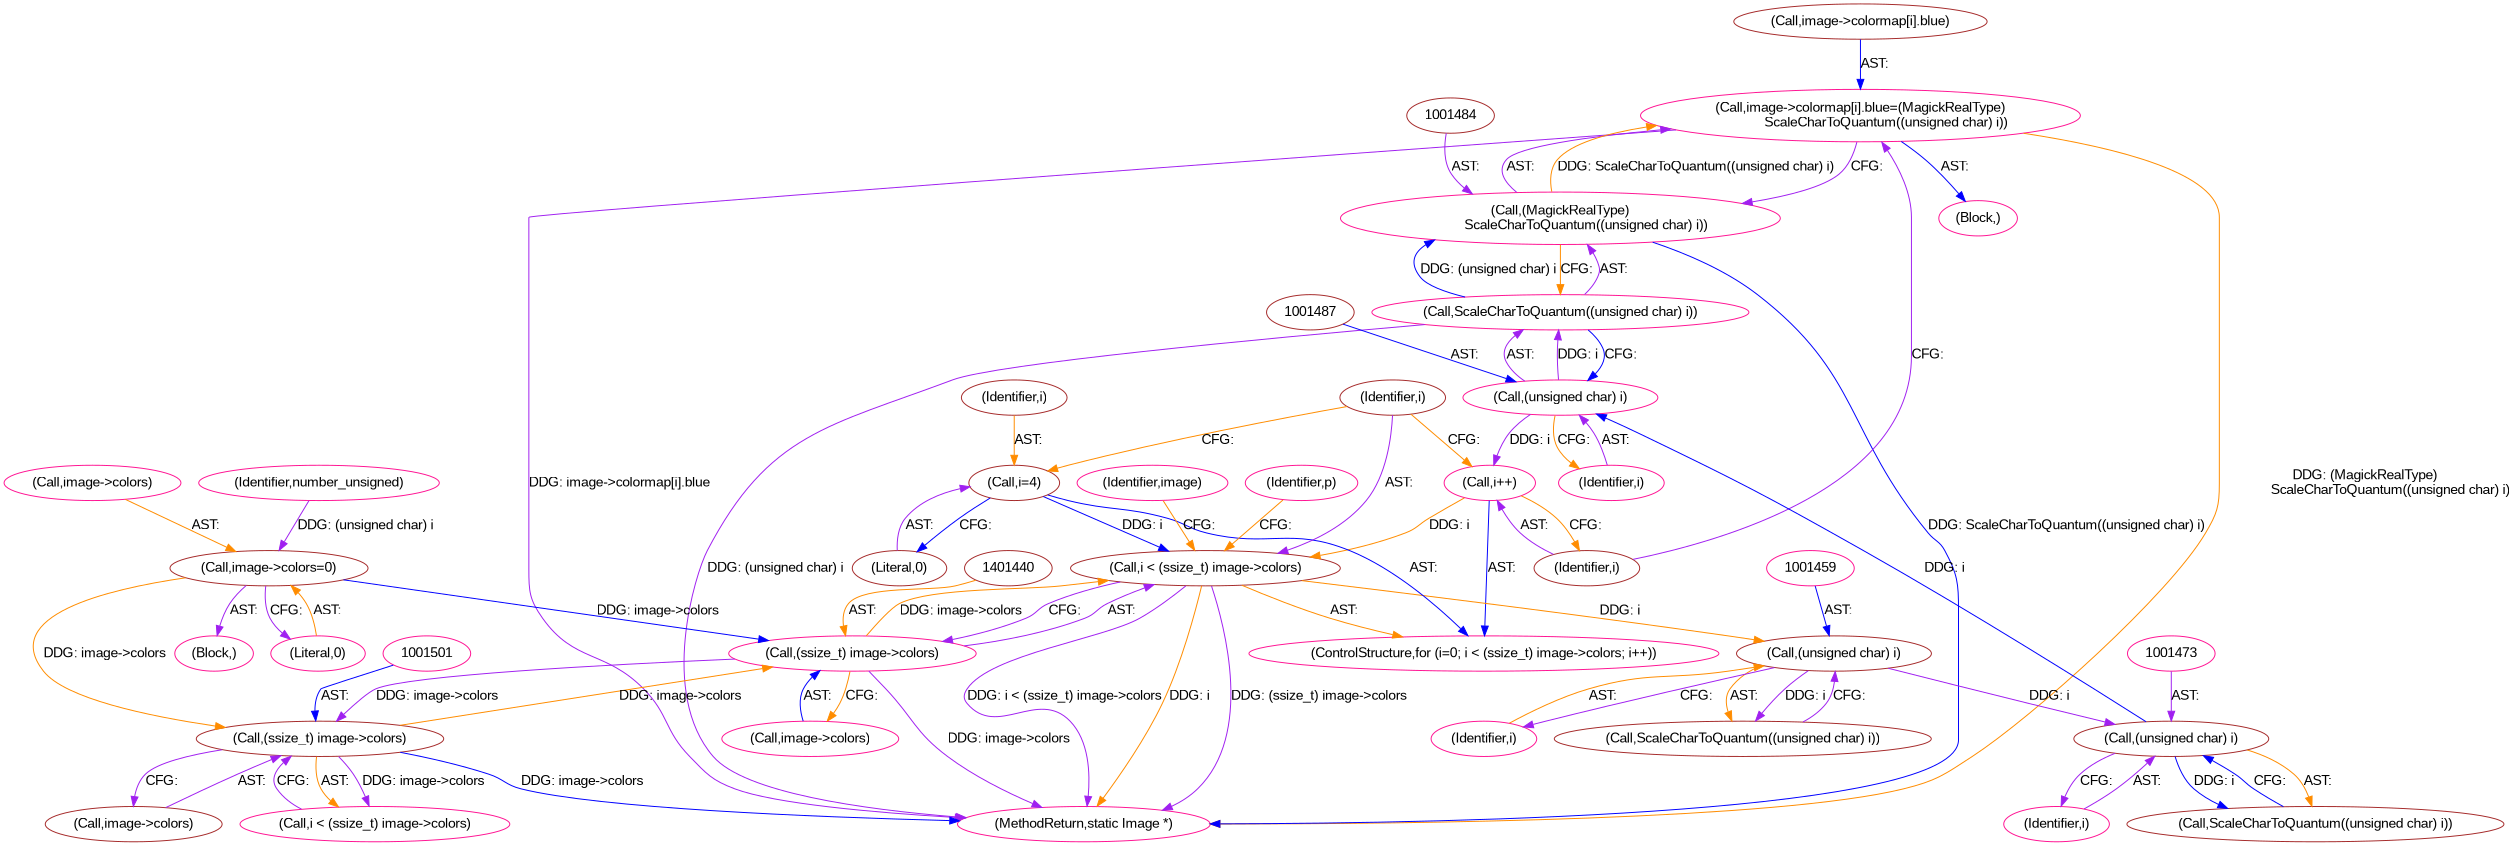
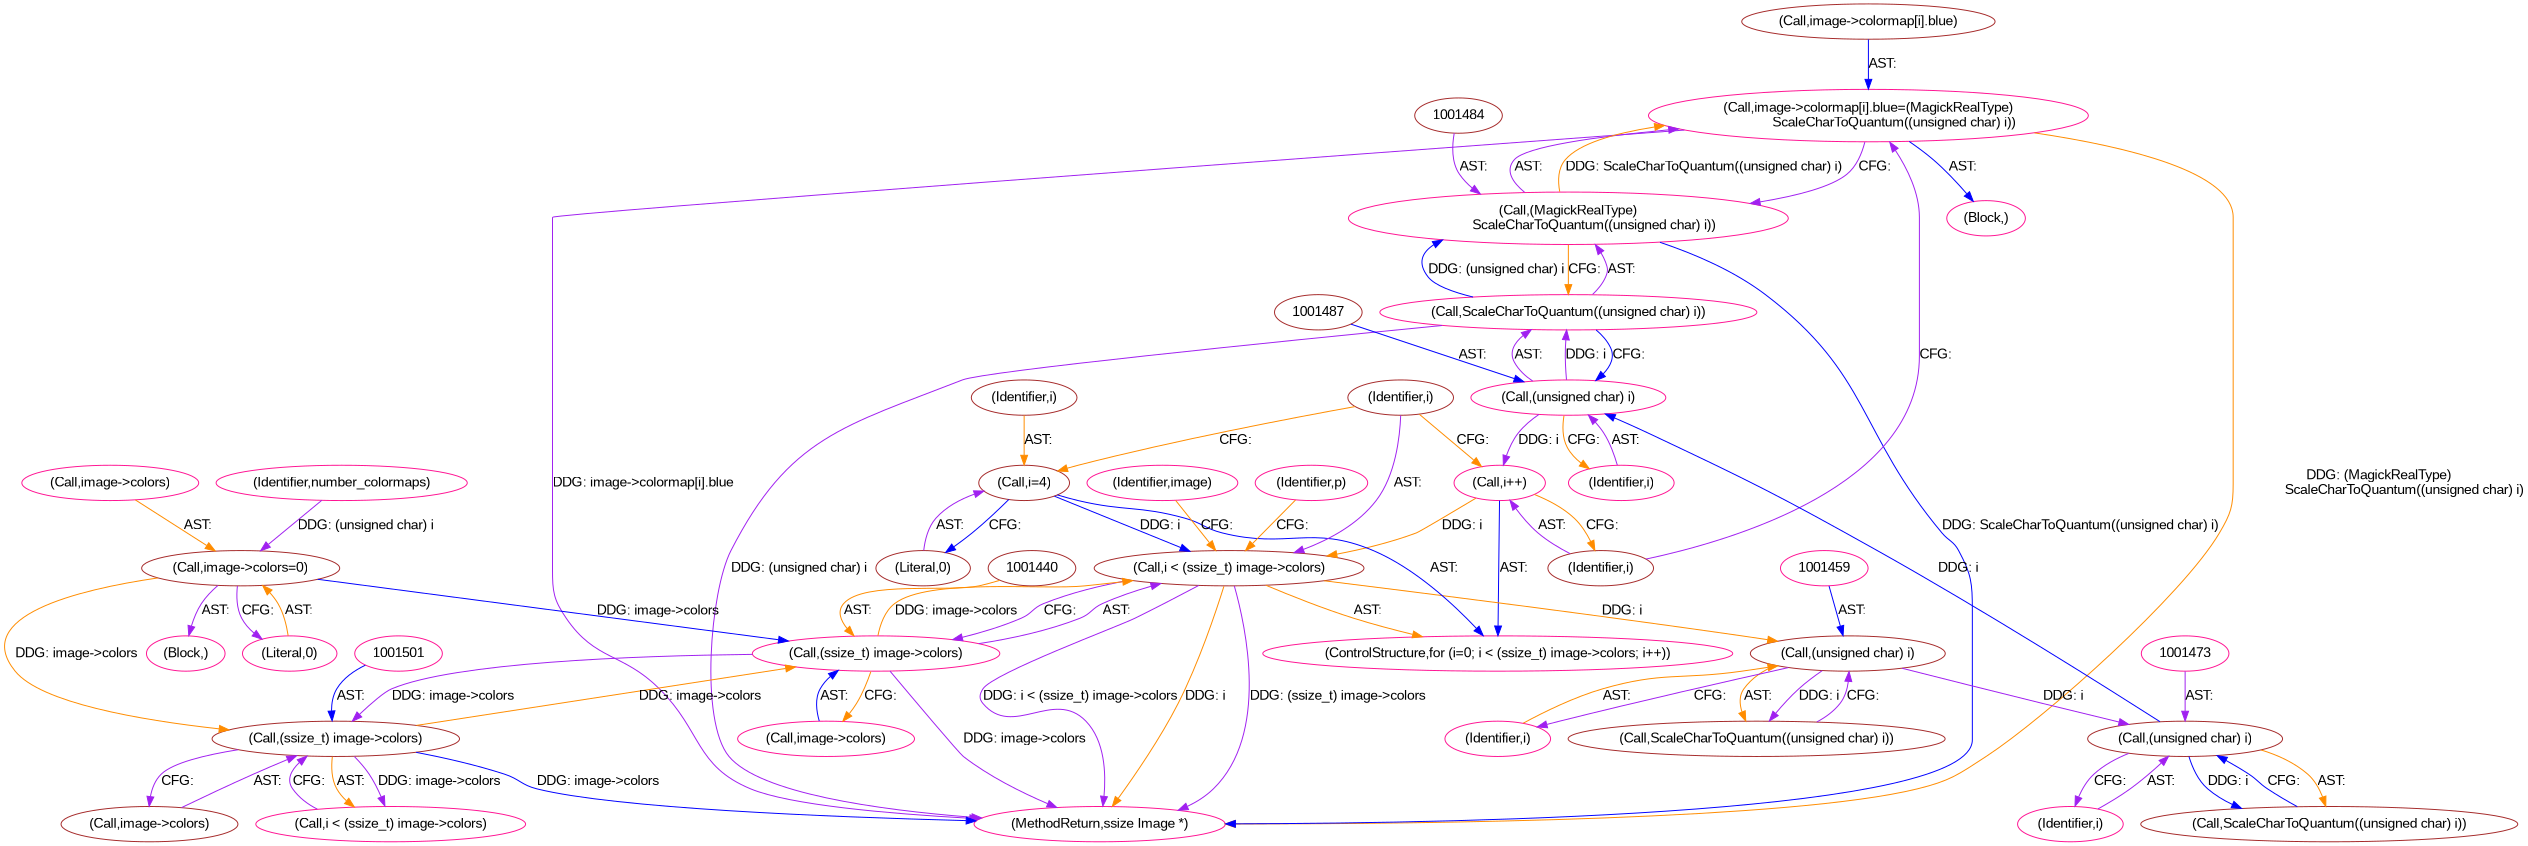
node "(Identifier,number_unsigned)": label "(Identifier,number_unsigned)" -> "(Identifier,number_colormaps)"
node "1401440": label "1401440" -> "1001440"
node "(MethodReturn,static Image *)": label "(MethodReturn,static Image *)" -> "(MethodReturn,ssize Image *)"
